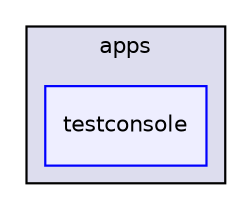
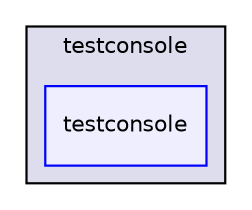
cluster "apps": label "apps" -> "testconsole"
